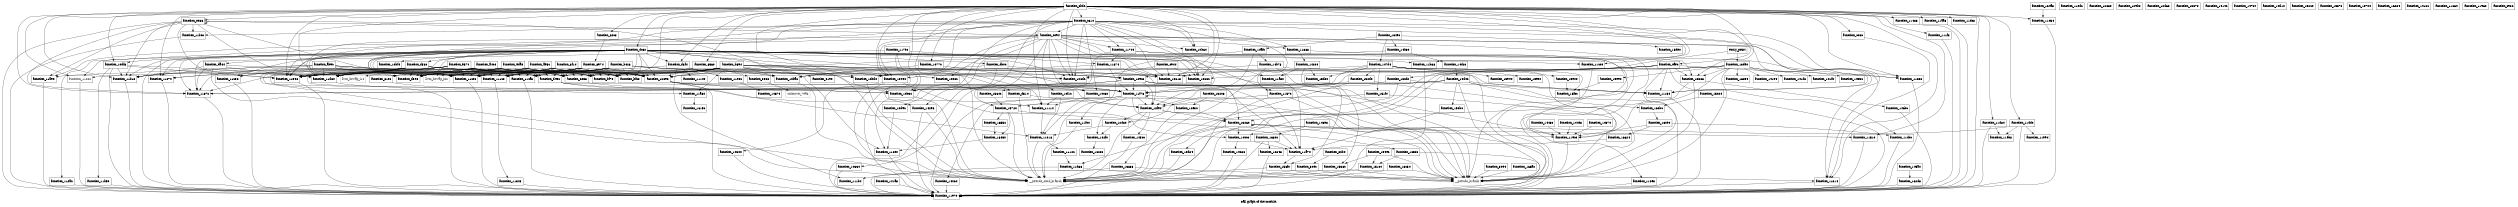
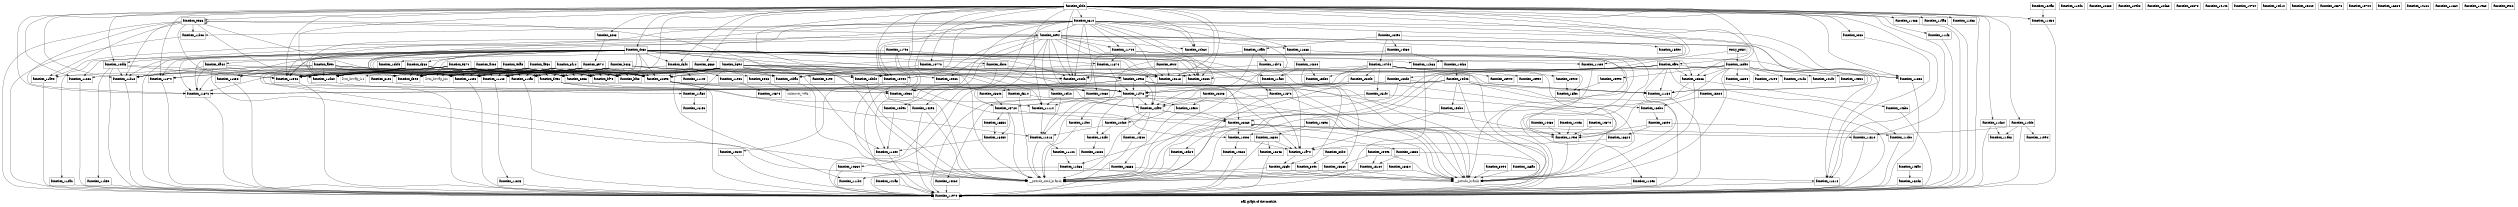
node "function_1126c": fontcolor gray50 -> black
